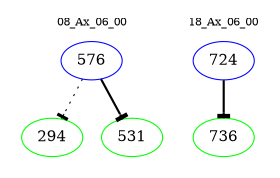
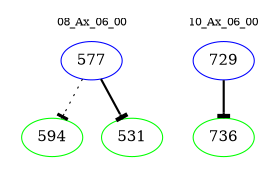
cluster "18_Ax_06_00": label "18_Ax_06_00" -> "10_Ax_06_00"
node "576": label "576" -> "577"
node "724": label "724" -> "729"
node "294": label "294" -> "594"
